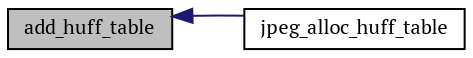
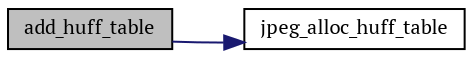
edge "jpeg_alloc_huff_table" -> "add_huff_table": reversed
